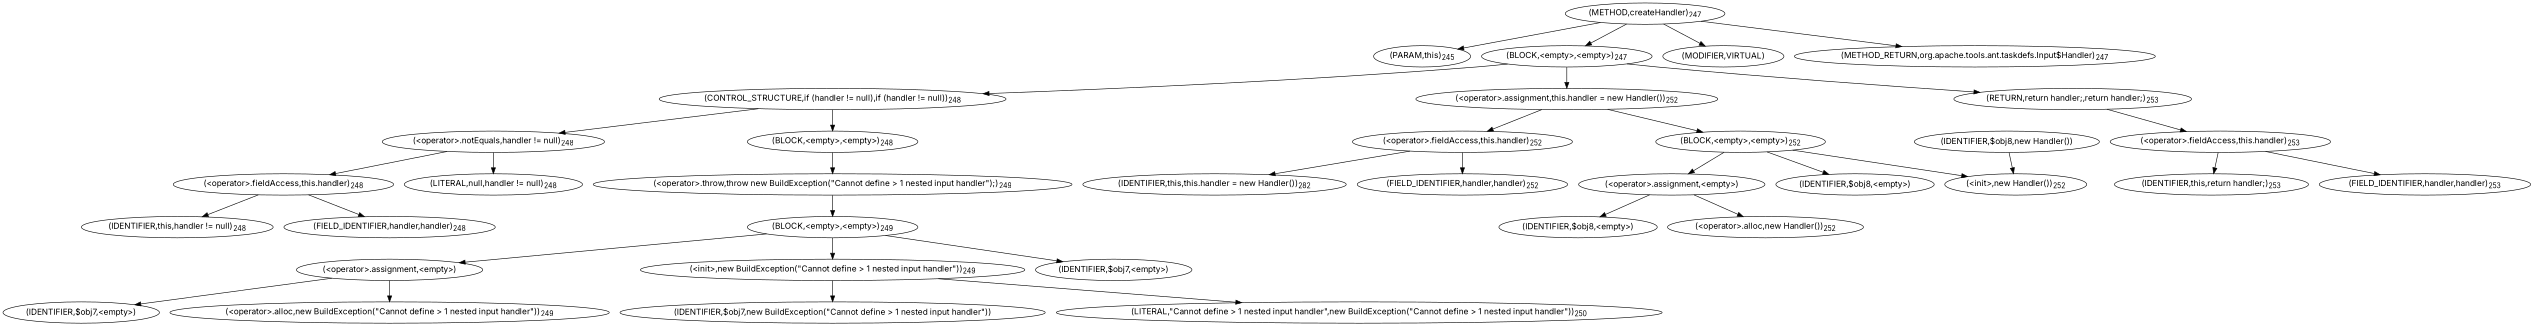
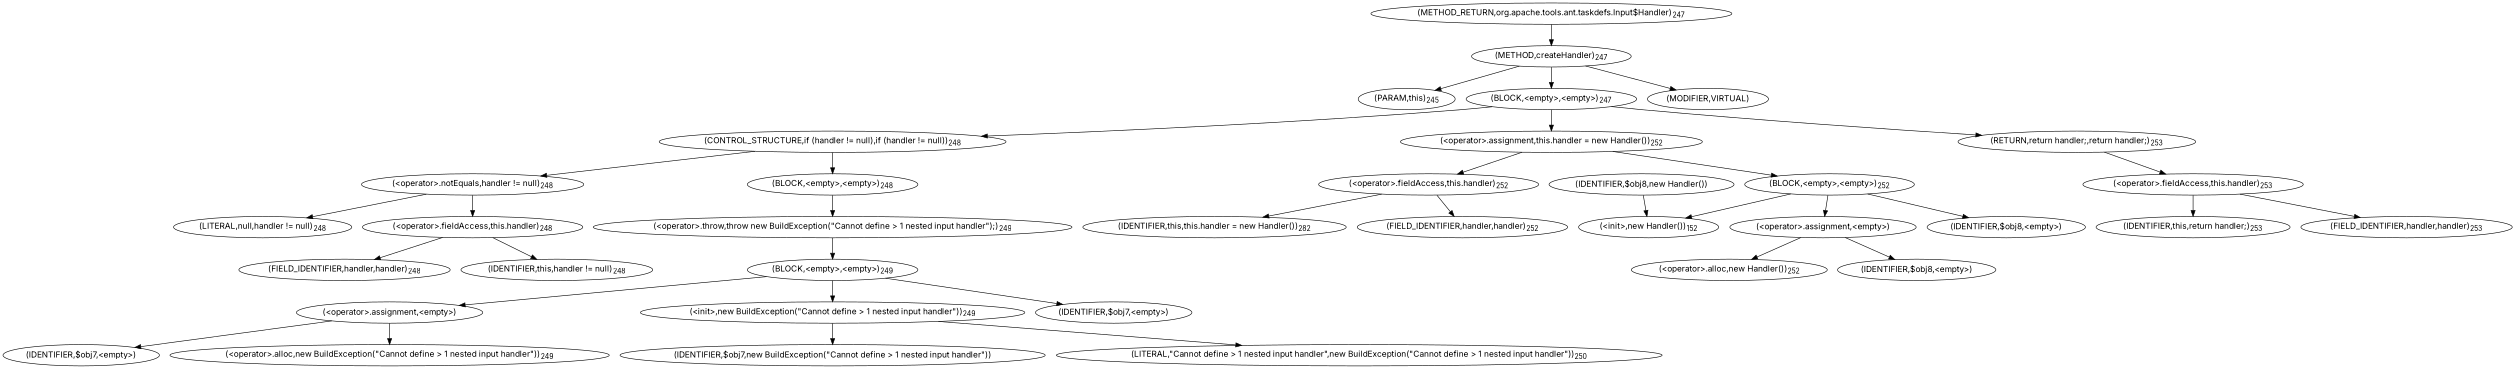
edge "(METHOD,createHandler)" -> "(METHOD_RETURN,org.apache.tools.ant.taskdefs.Input$Handler)": reversed
node "(<init>,new Handler())": text "252" -> "152"
